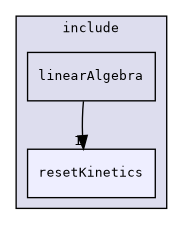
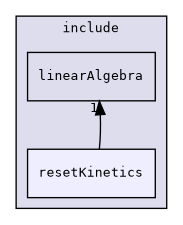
edge "linearAlgebra" -> "resetKinetics": reversed
